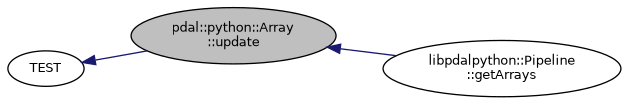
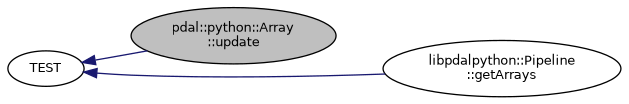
edge "libpdalpython::Pipeline ::getArrays" -> "pdal::python::Array ::update": now "libpdalpython::Pipeline ::getArrays" -> "TEST"
